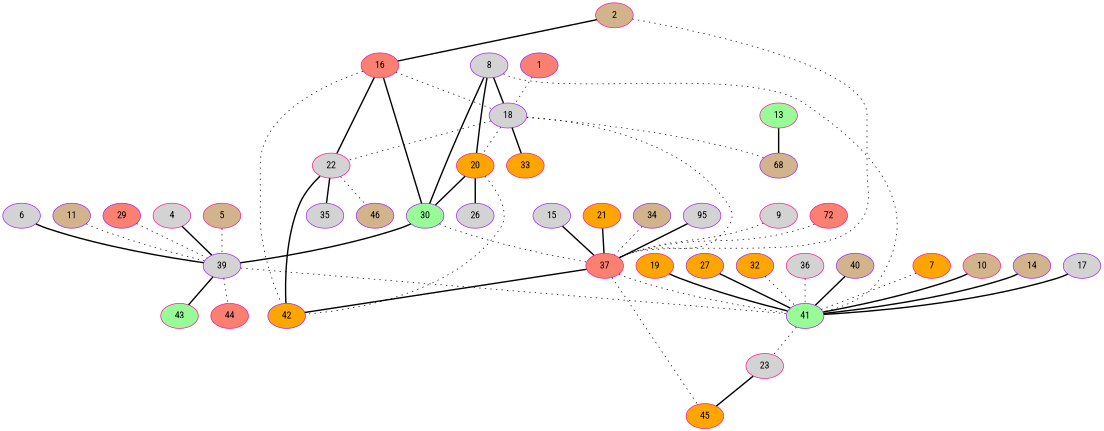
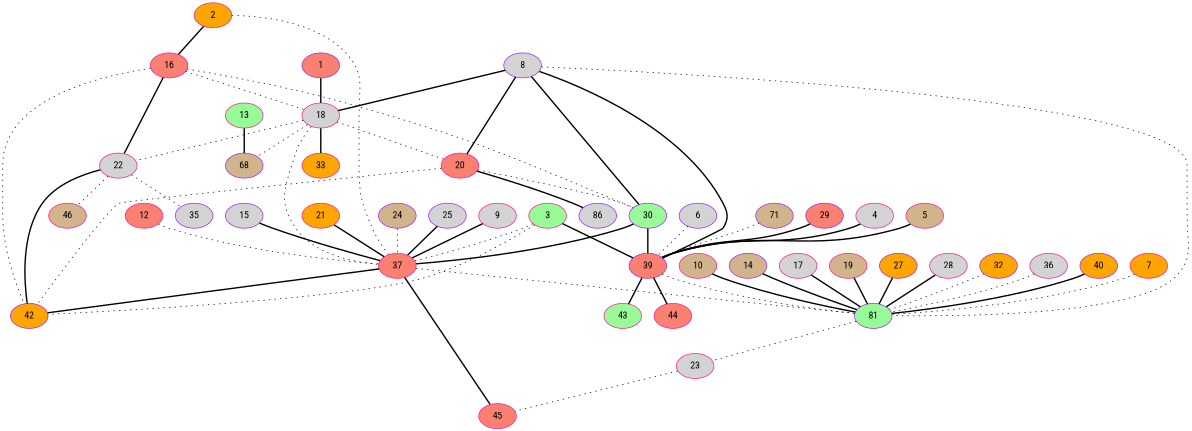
node "2": fillcolor tan -> orange
edge "1" -- "18": style dotted -> bold
node "18": color purple -> deeppink
edge "16" -- "30": style bold -> dotted
edge "8" -- "39": added
node "20": fillcolor orange -> salmon
edge "22" -- "35": style bold -> dotted
edge "20" -- "30": style bold -> dotted
node "11": label "11" -> "71"
node "46": color purple -> deeppink
node "26": label "26" -> "86"
node "3": added
node "34": label "34" -> "24"
node "95": label "95" -> "25"
node "72": label "72" -> "12"
edge "9" -- "37": style dotted -> bold
edge "29" -- "39": style dotted -> bold
edge "5" -- "39": style dotted -> bold
edge "30" -- "37": style dotted -> bold
edge "6" -- "39": style bold -> dotted
node "39": fillcolor lightgrey -> salmon
node "19": fillcolor orange -> tan
node "40": fillcolor tan -> orange
node "28": added
node "17": color purple -> deeppink
edge "39" -- "44": style dotted -> bold
node "41": label "41" -> "81"
edge "37" -- "45": style dotted -> bold
edge "23" -- "45": style bold -> dotted
node "45": fillcolor orange -> salmon
